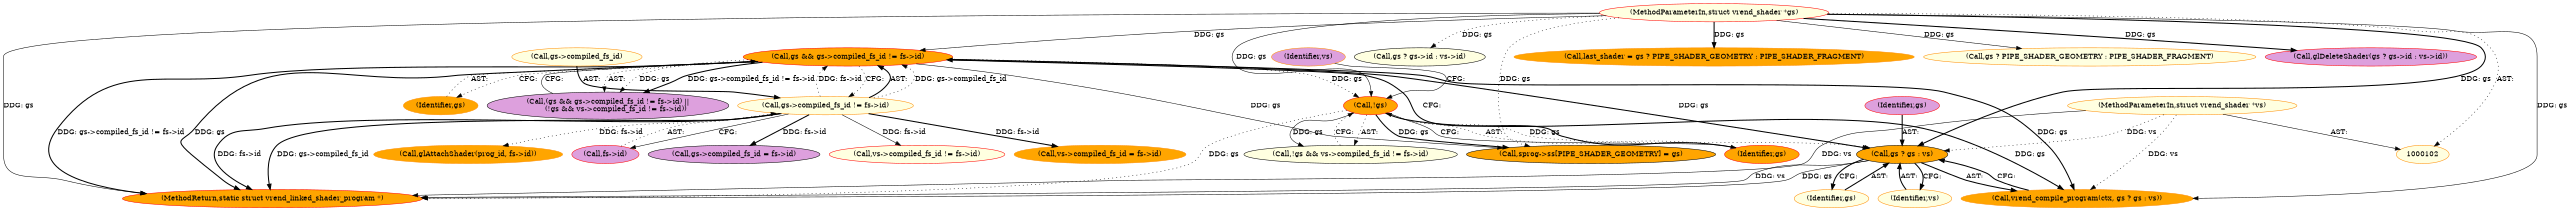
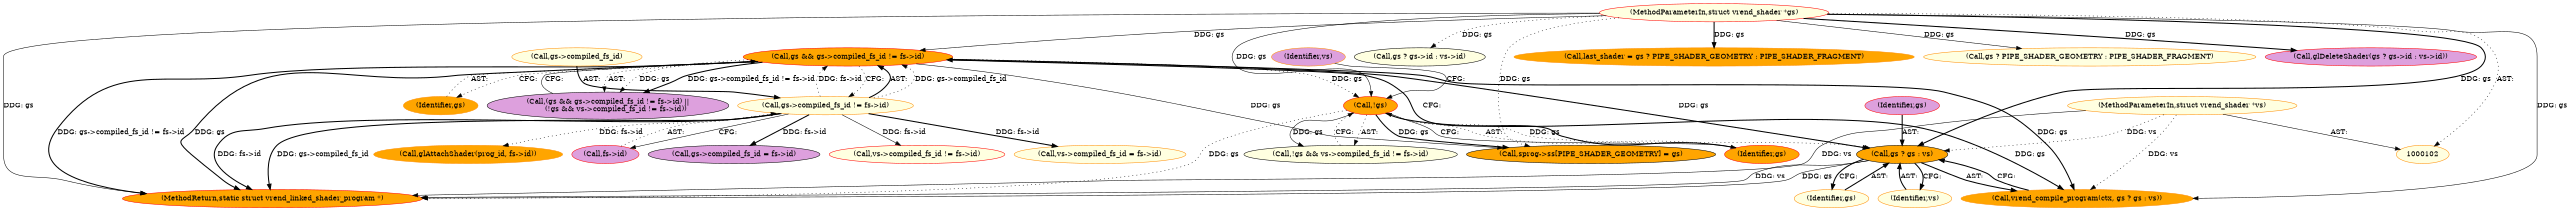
node "(Call,vs->compiled_fs_id = fs->id)": fillcolor orange -> lightyellow
